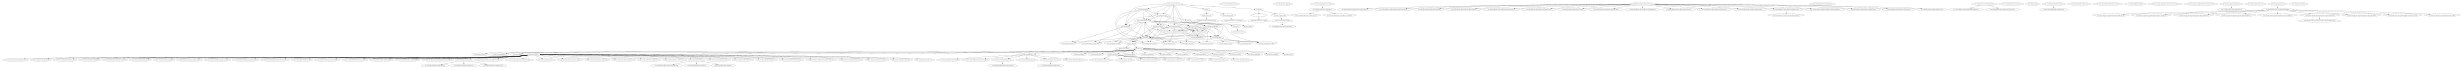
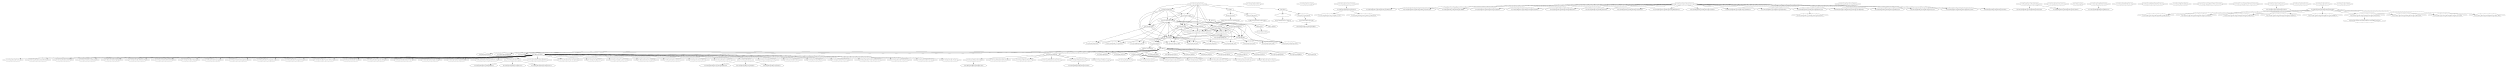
node "OmniSharp.Roslyn.CSharp.Services.TestCommands": added
node "OmniSharp.Models.MembersFlat": added
